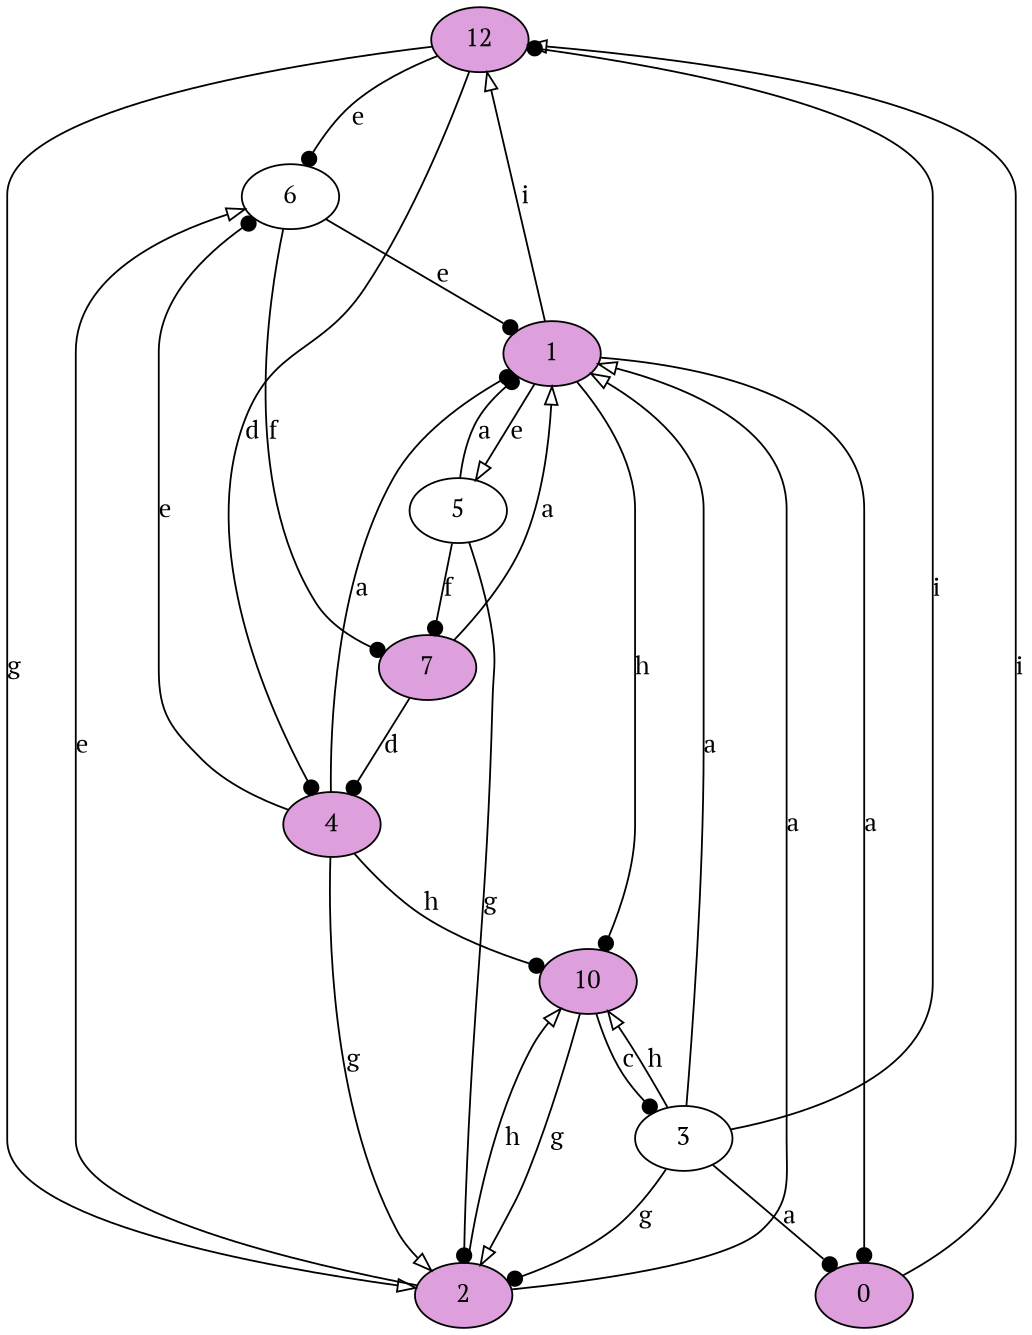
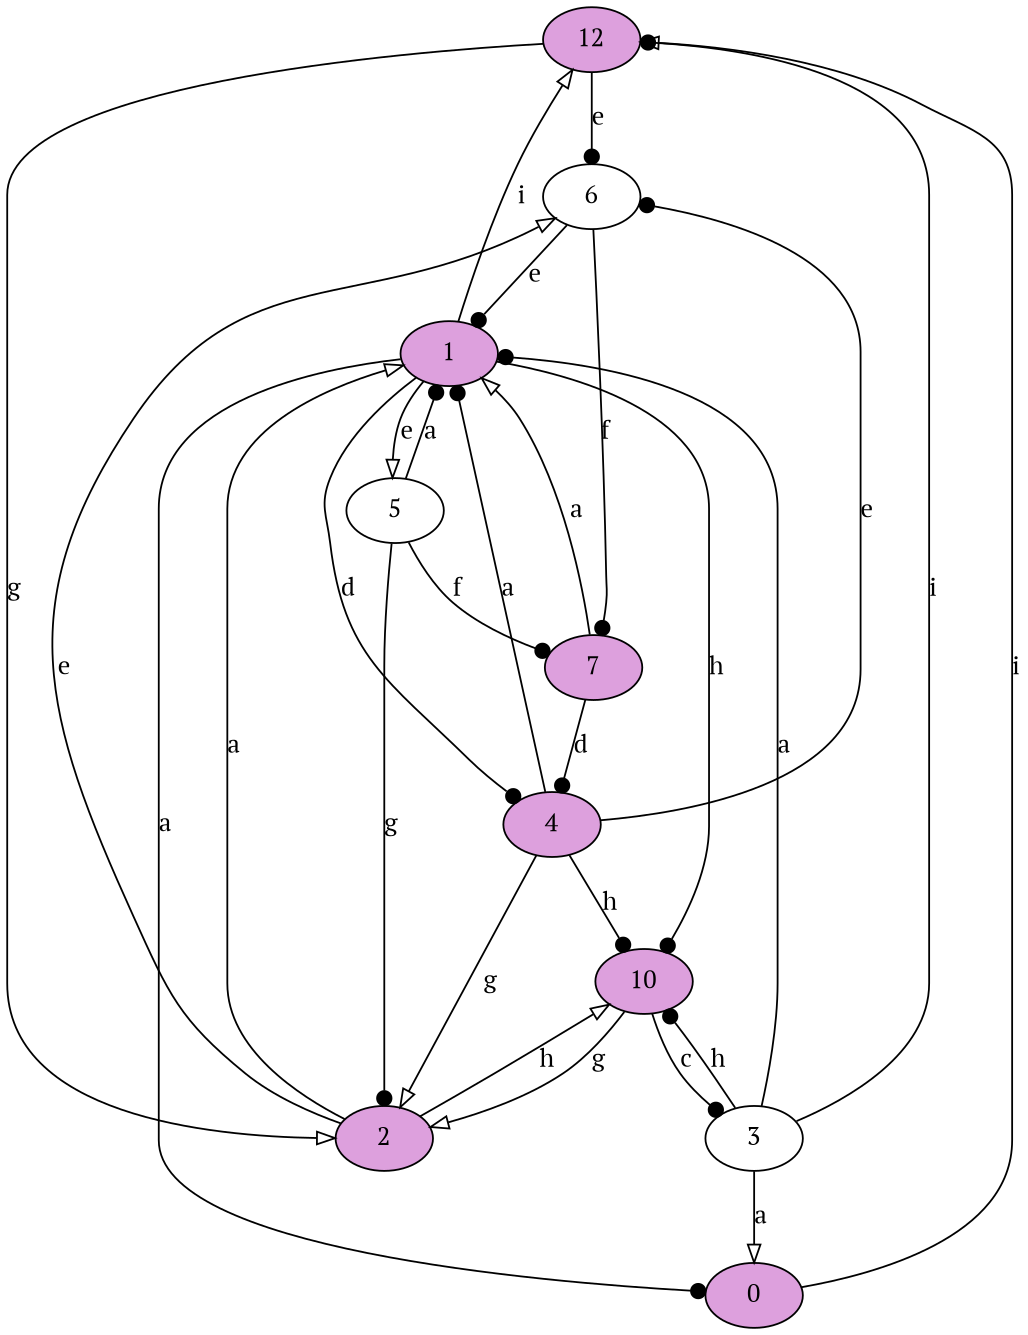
edge "12" -> "4": now "1" -> "4"
edge "3" -> "1": arrowhead onormal -> dot
edge "3" -> "10": arrowhead onormal -> dot
edge "3" -> "0": arrowhead dot -> onormal
edge "3" -> "2": removed, label "g"
